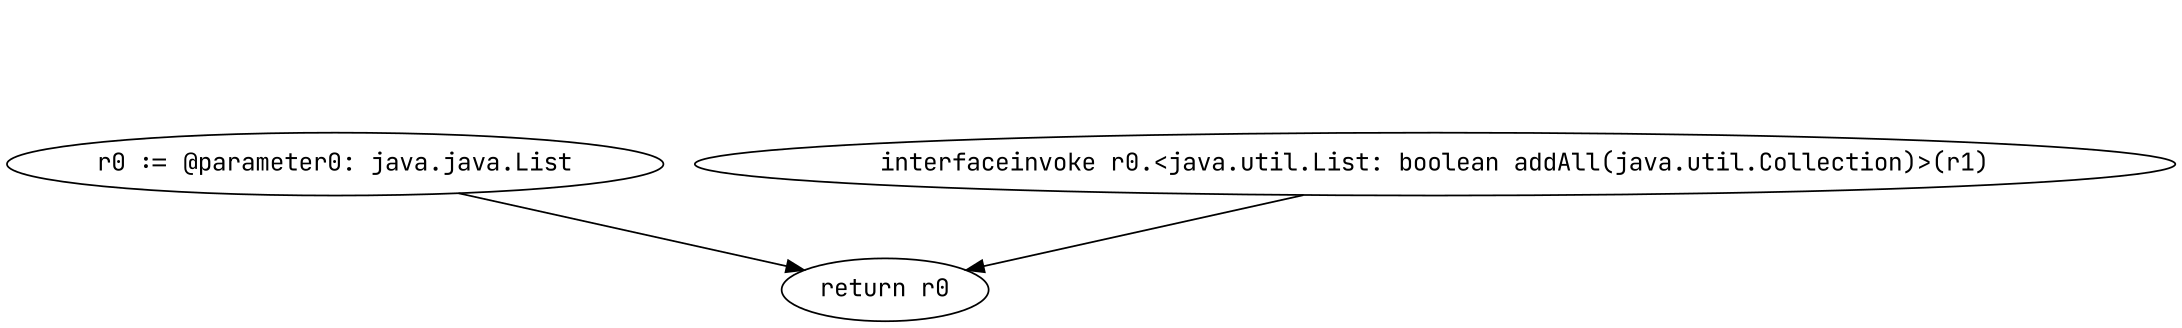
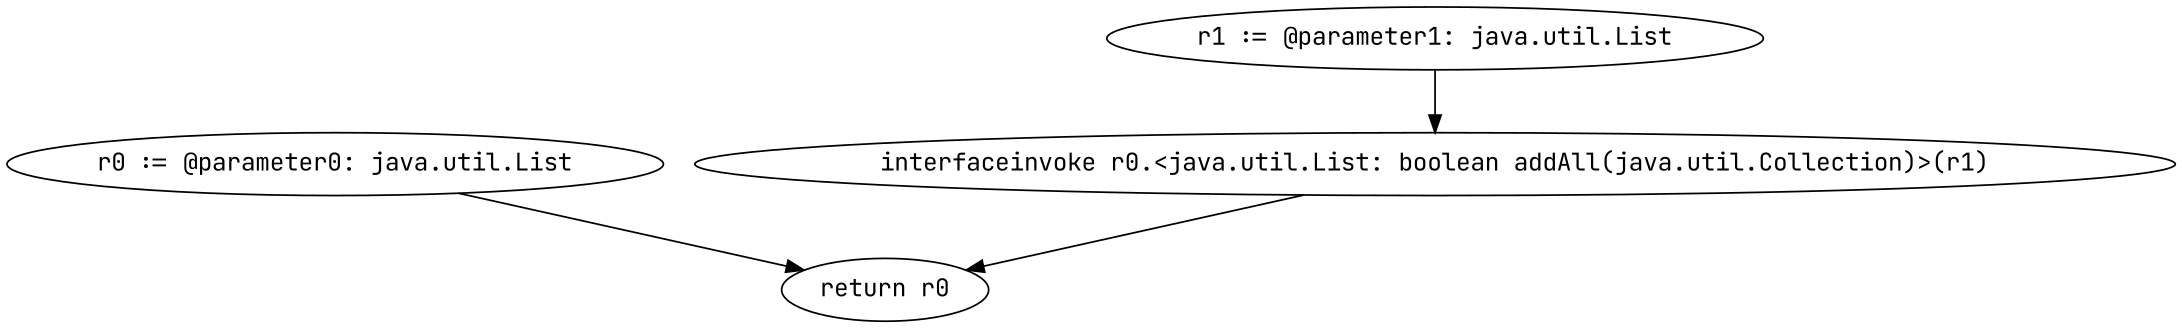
node "r1 := @parameter1: java.util.List": added
node "r0 := @parameter0: java.java.List": label "r0 := @parameter0: java.java.List" -> "r0 := @parameter0: java.util.List"
